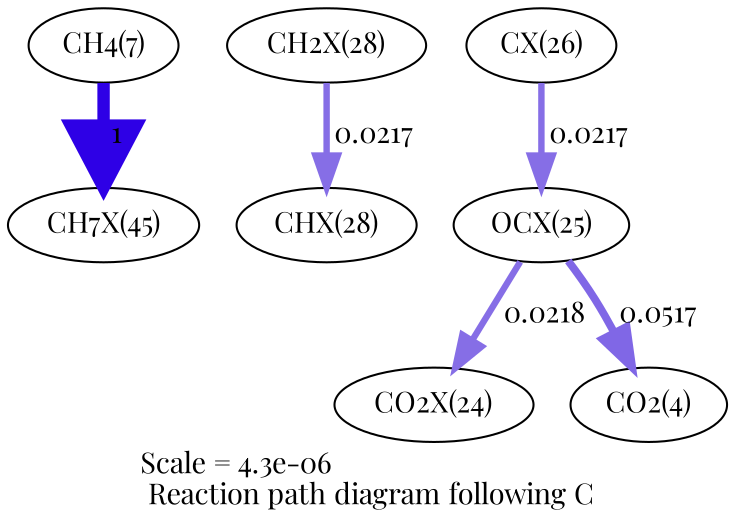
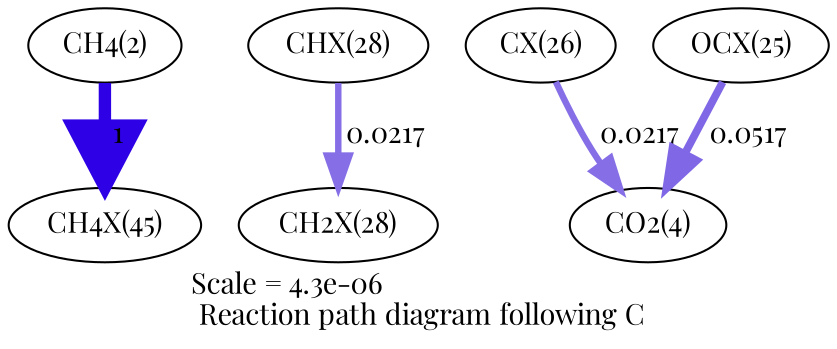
node "CH4(7)": label "CH4(7)" -> "CH4(2)"
edge "CH2X(28)" -> "CHX(28)": reversed
edge "CX(26)" -> "OCX(25)": now "CX(26)" -> "CO2(4)"
node "CH7X(45)": label "CH7X(45)" -> "CH4X(45)"
node "CO2X(24)": removed
